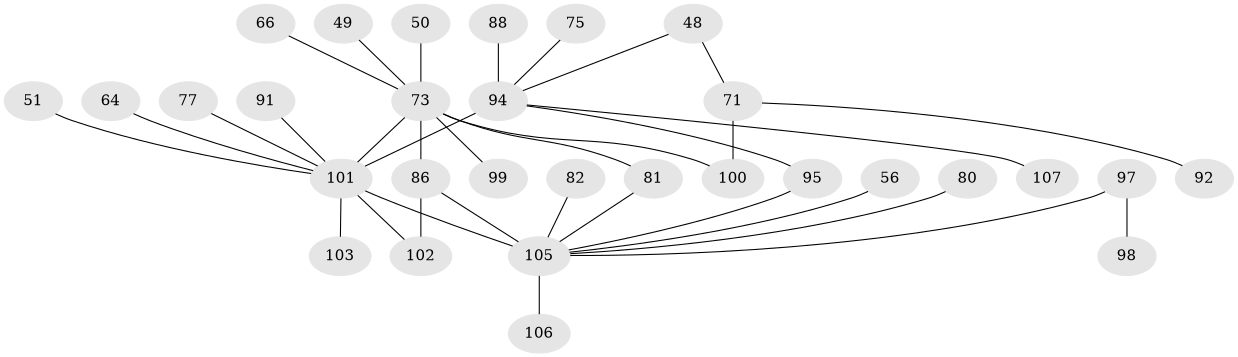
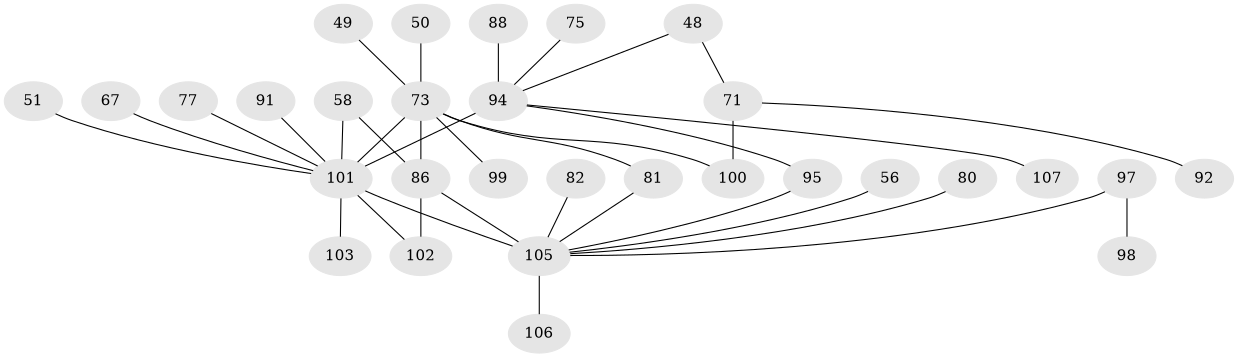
node "66": removed
node "64": label "64" -> "67"
node "58": added
